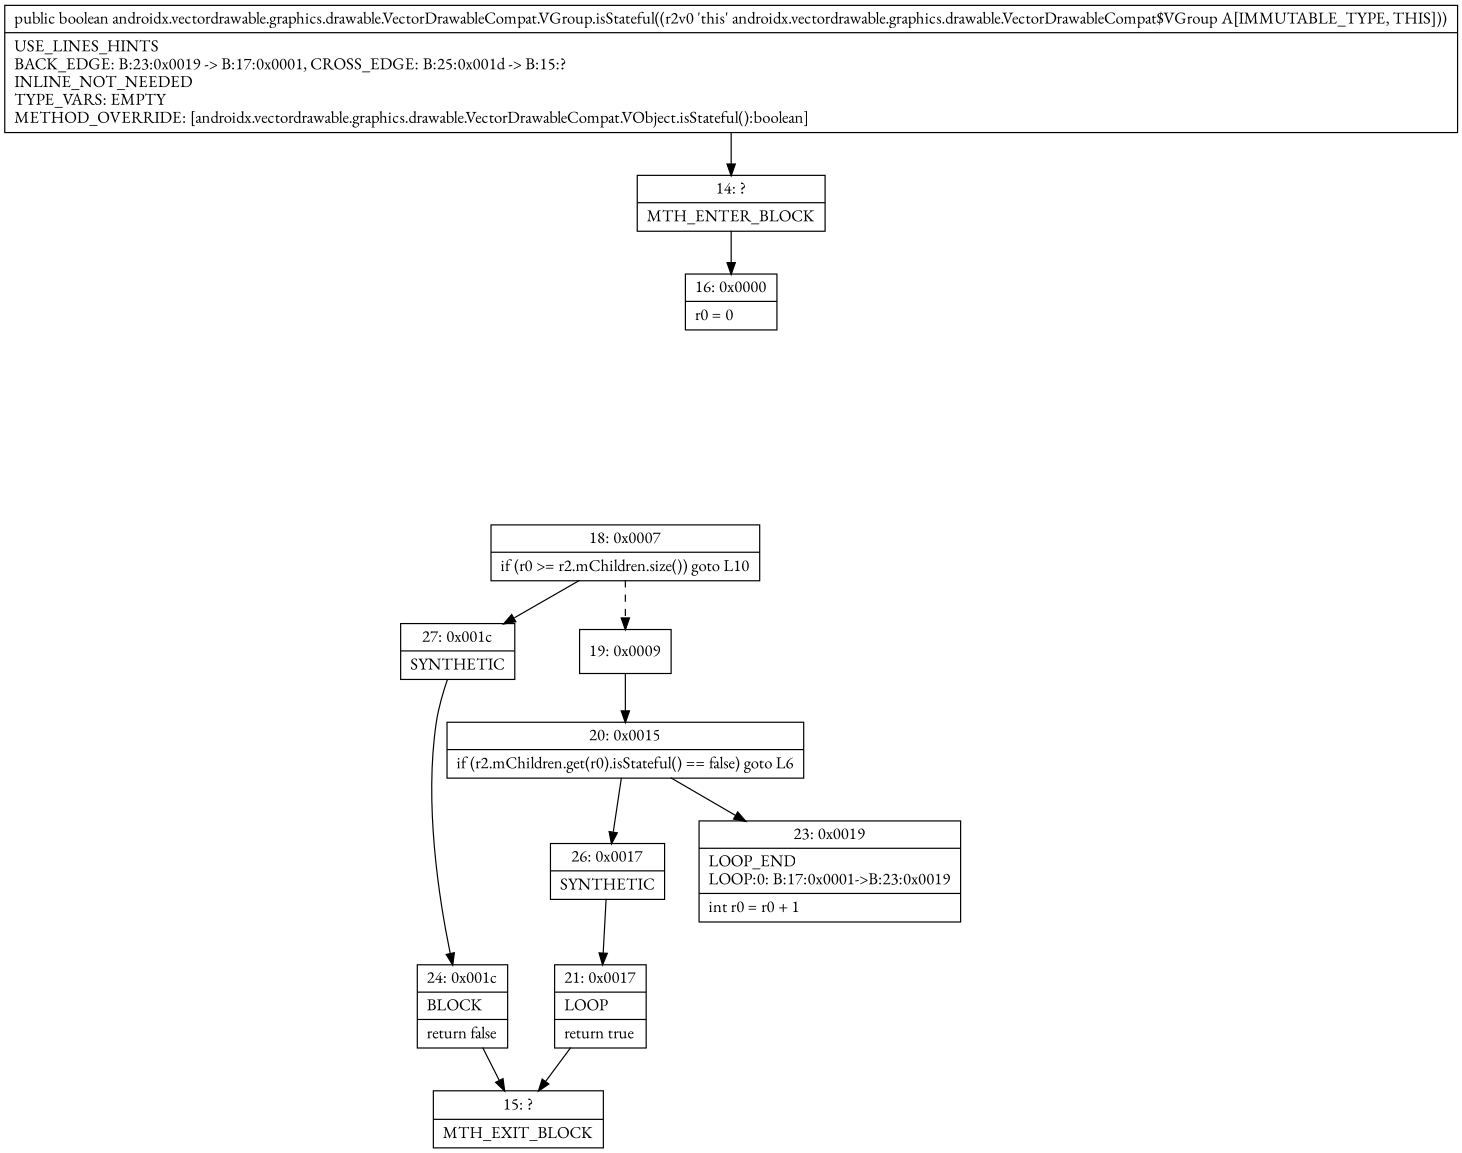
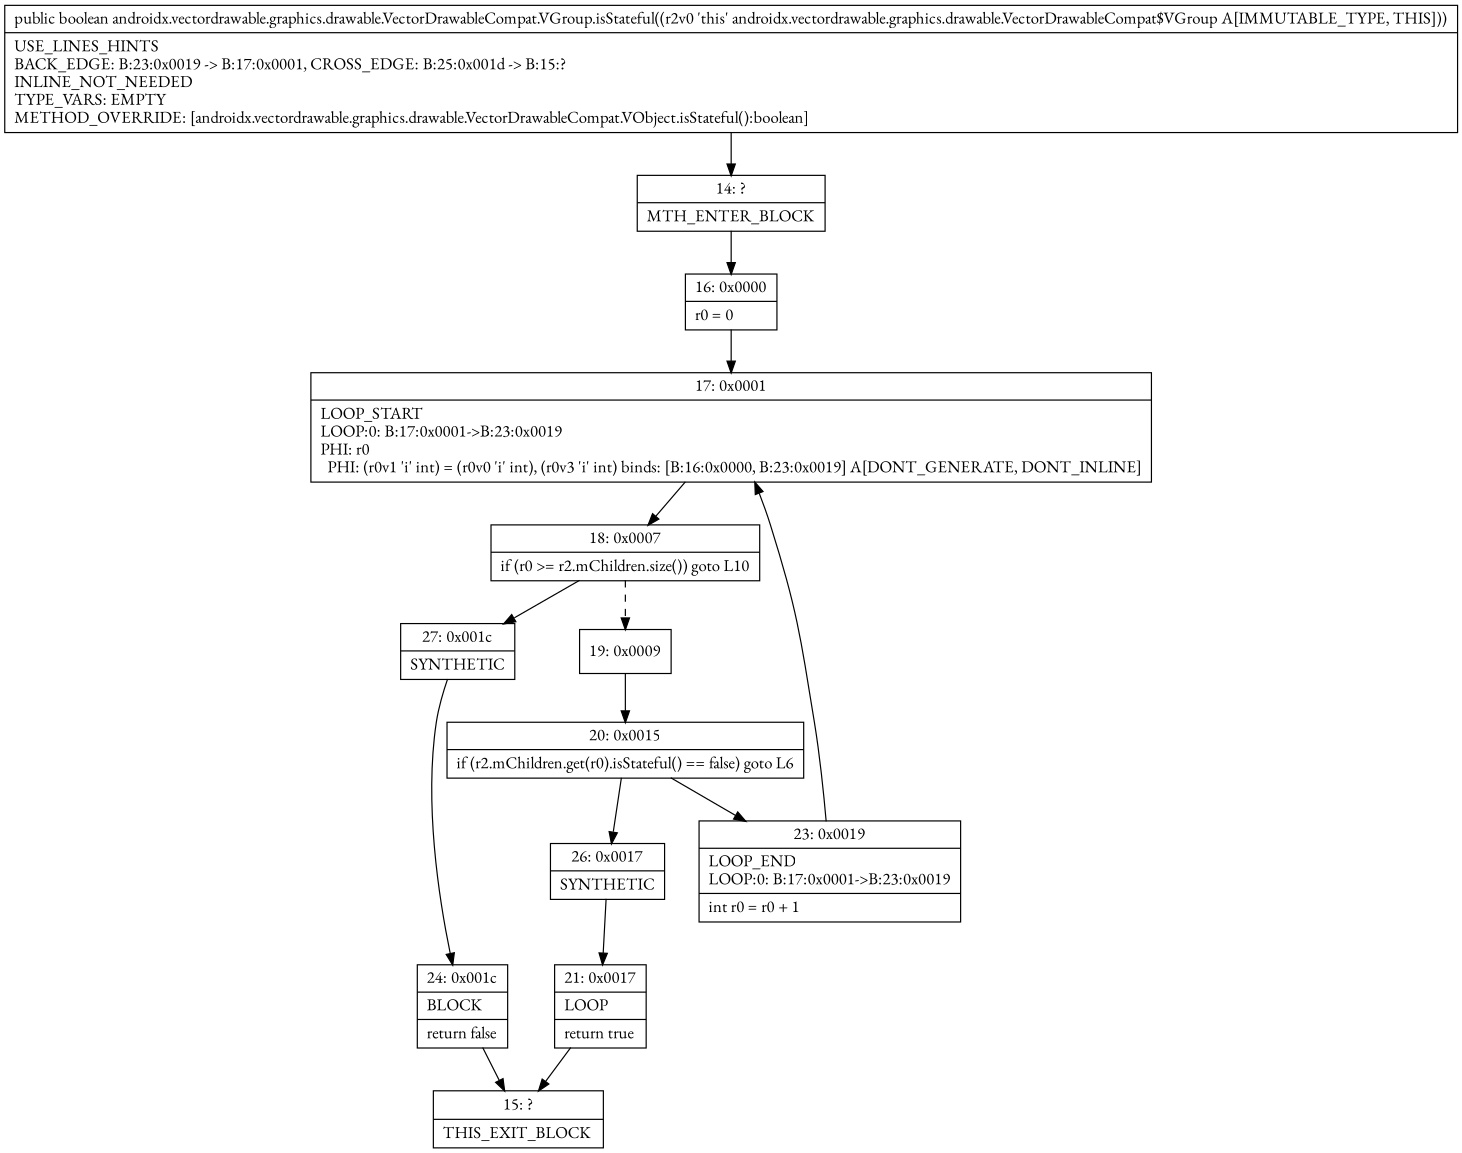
node "17: 0x0001": added
node "15: ?": text "MTH_EXIT_BLOCK" -> "THIS_EXIT_BLOCK"
